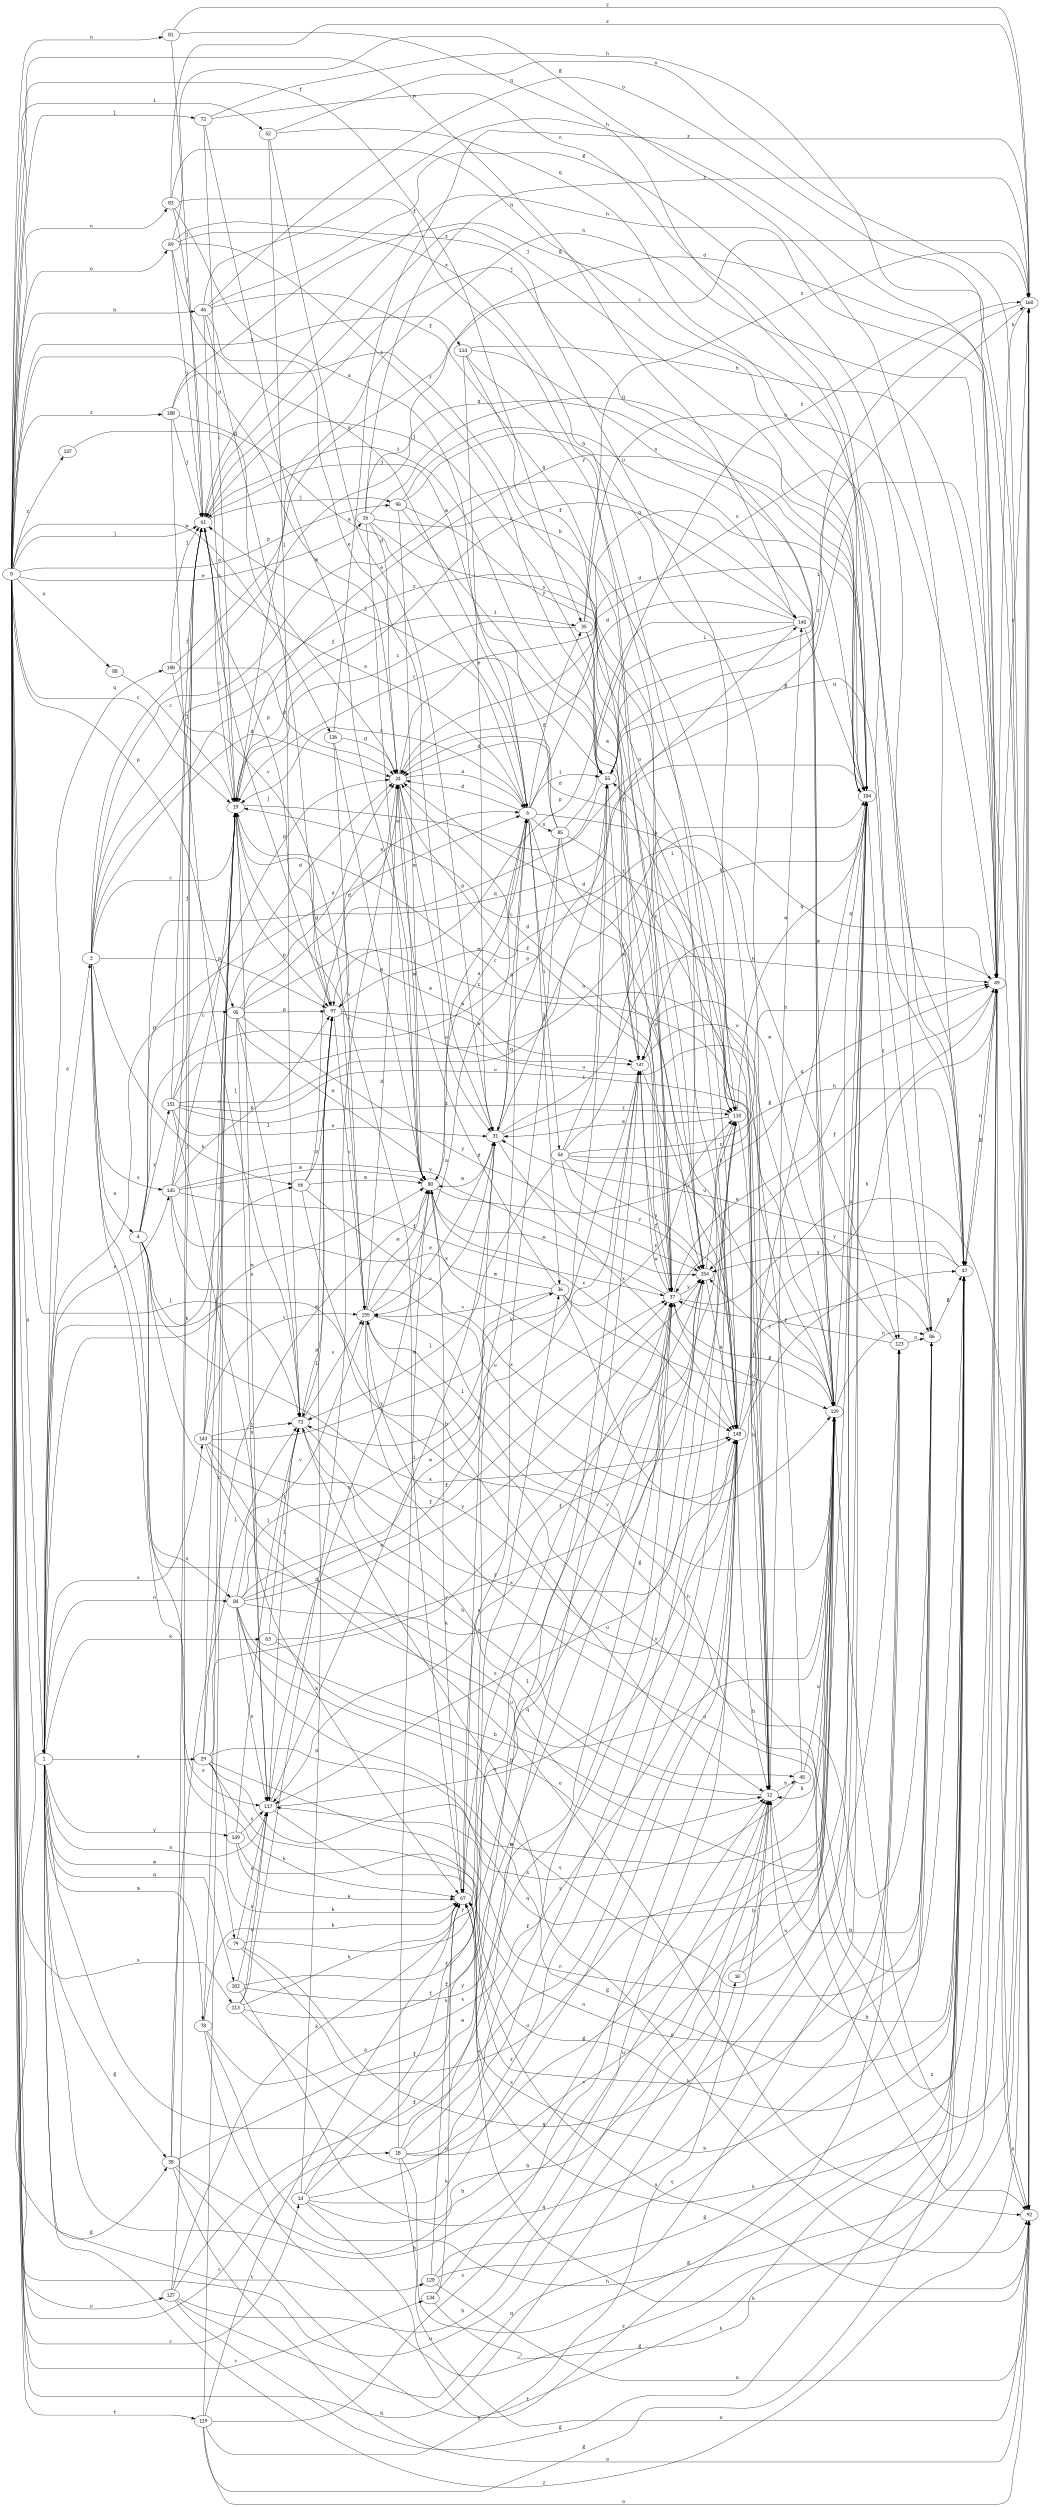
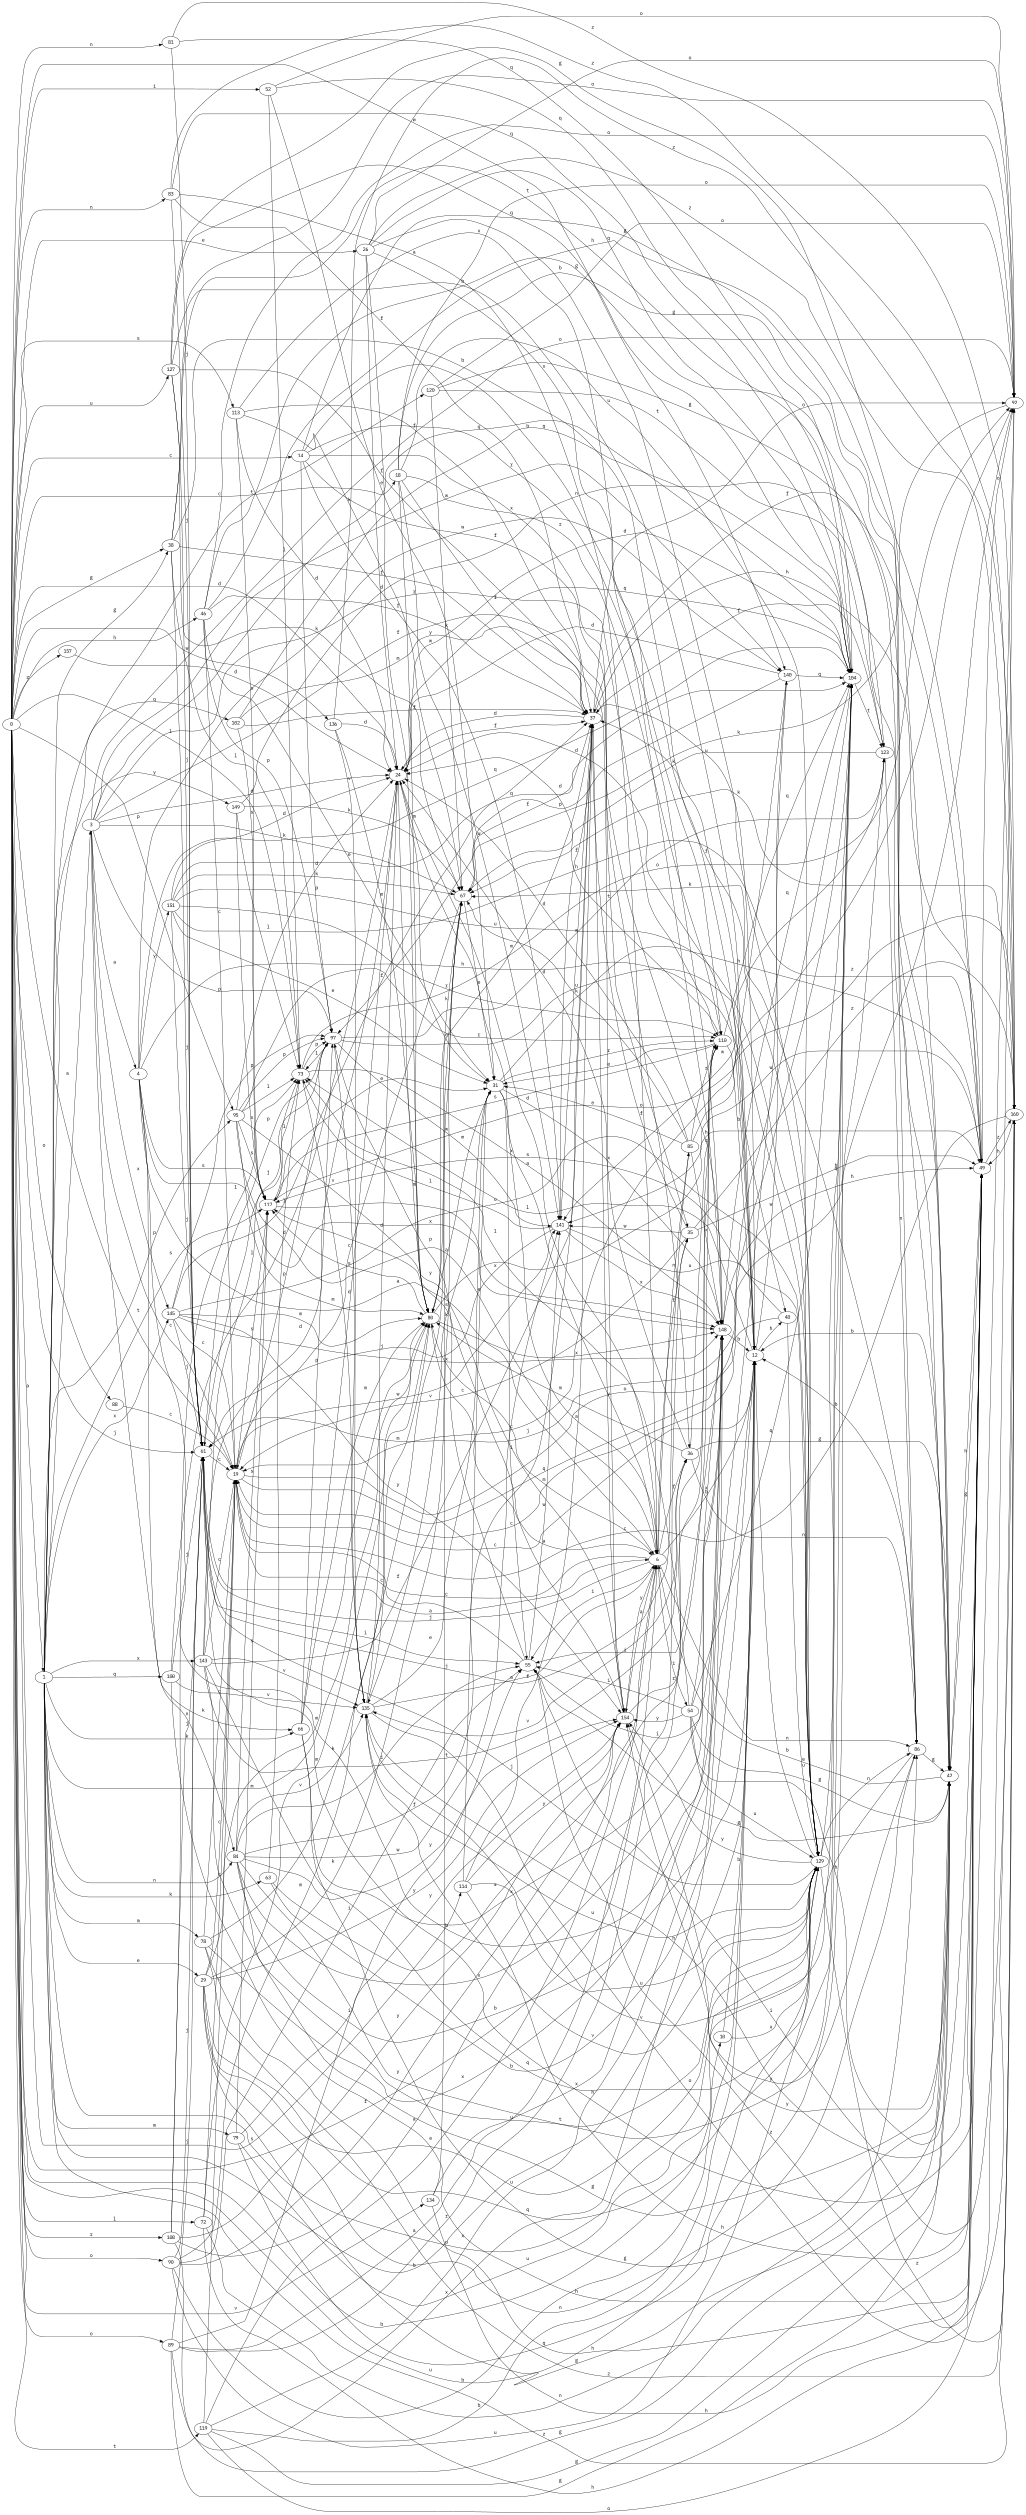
edge "61" -> "90": reversed
edge "0" -> "19": label "c" -> "t"
edge "42" -> "31": now "42" -> "6"
edge "154" -> "148": now "154" -> "6"
